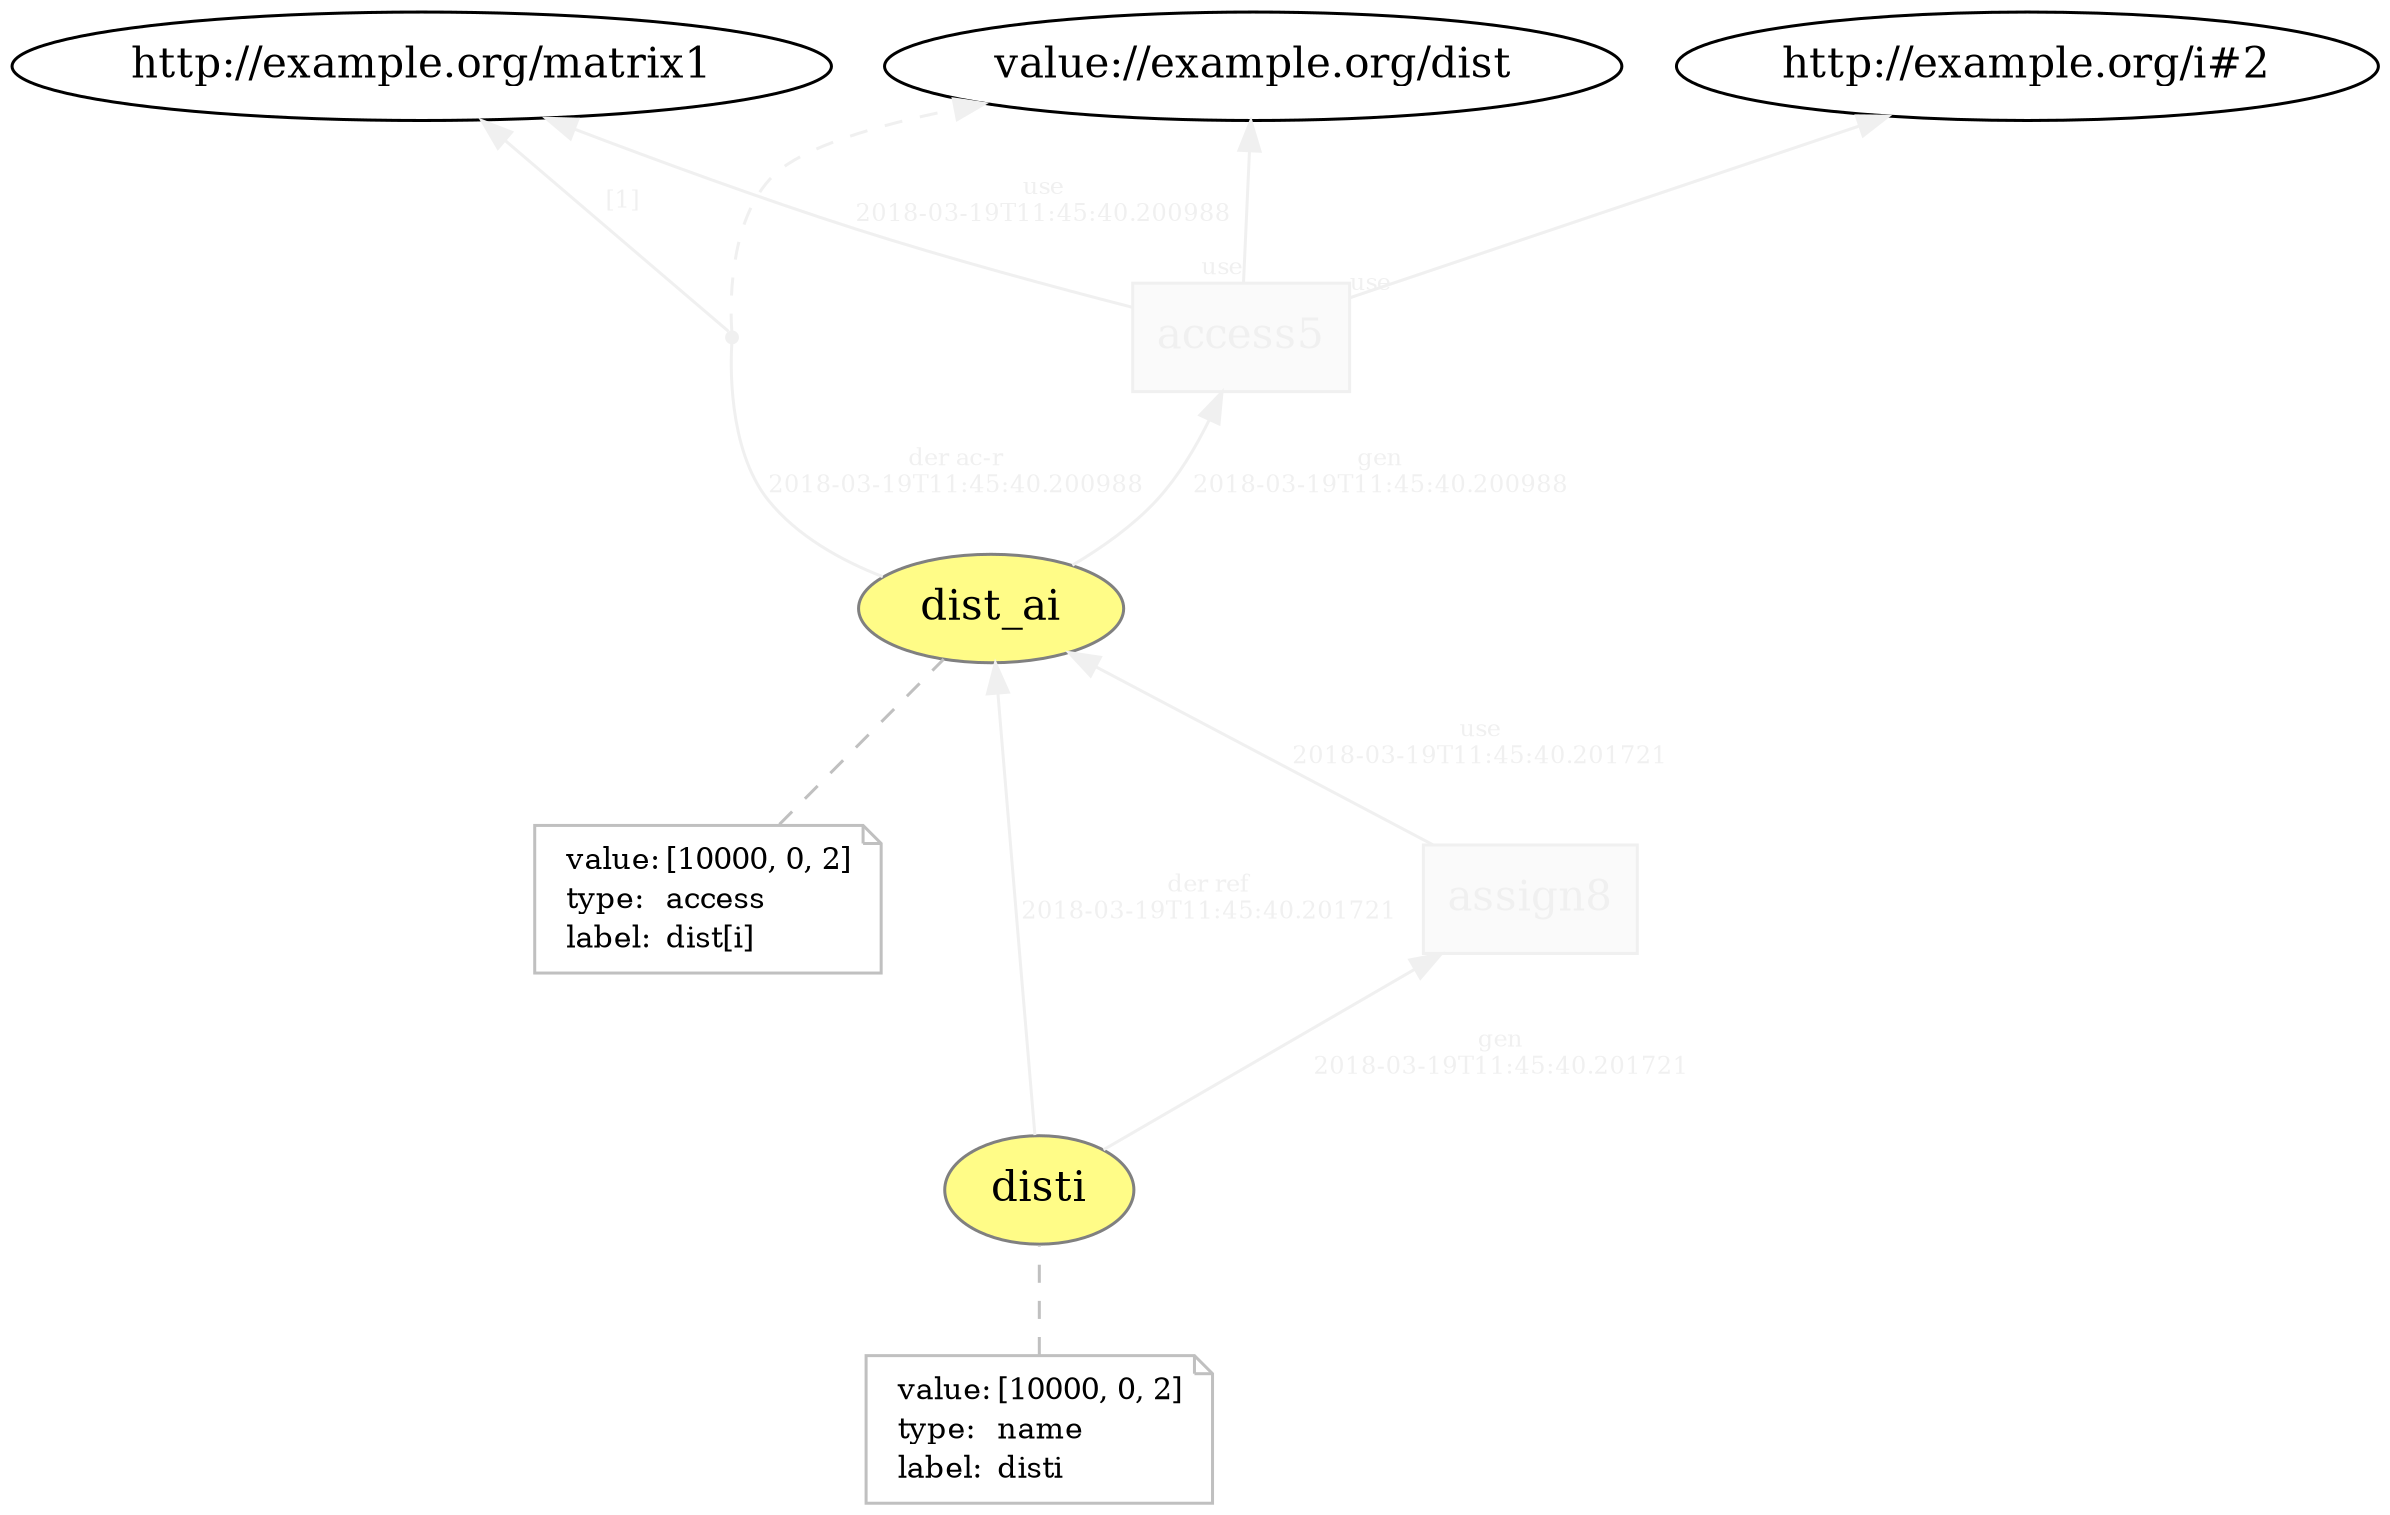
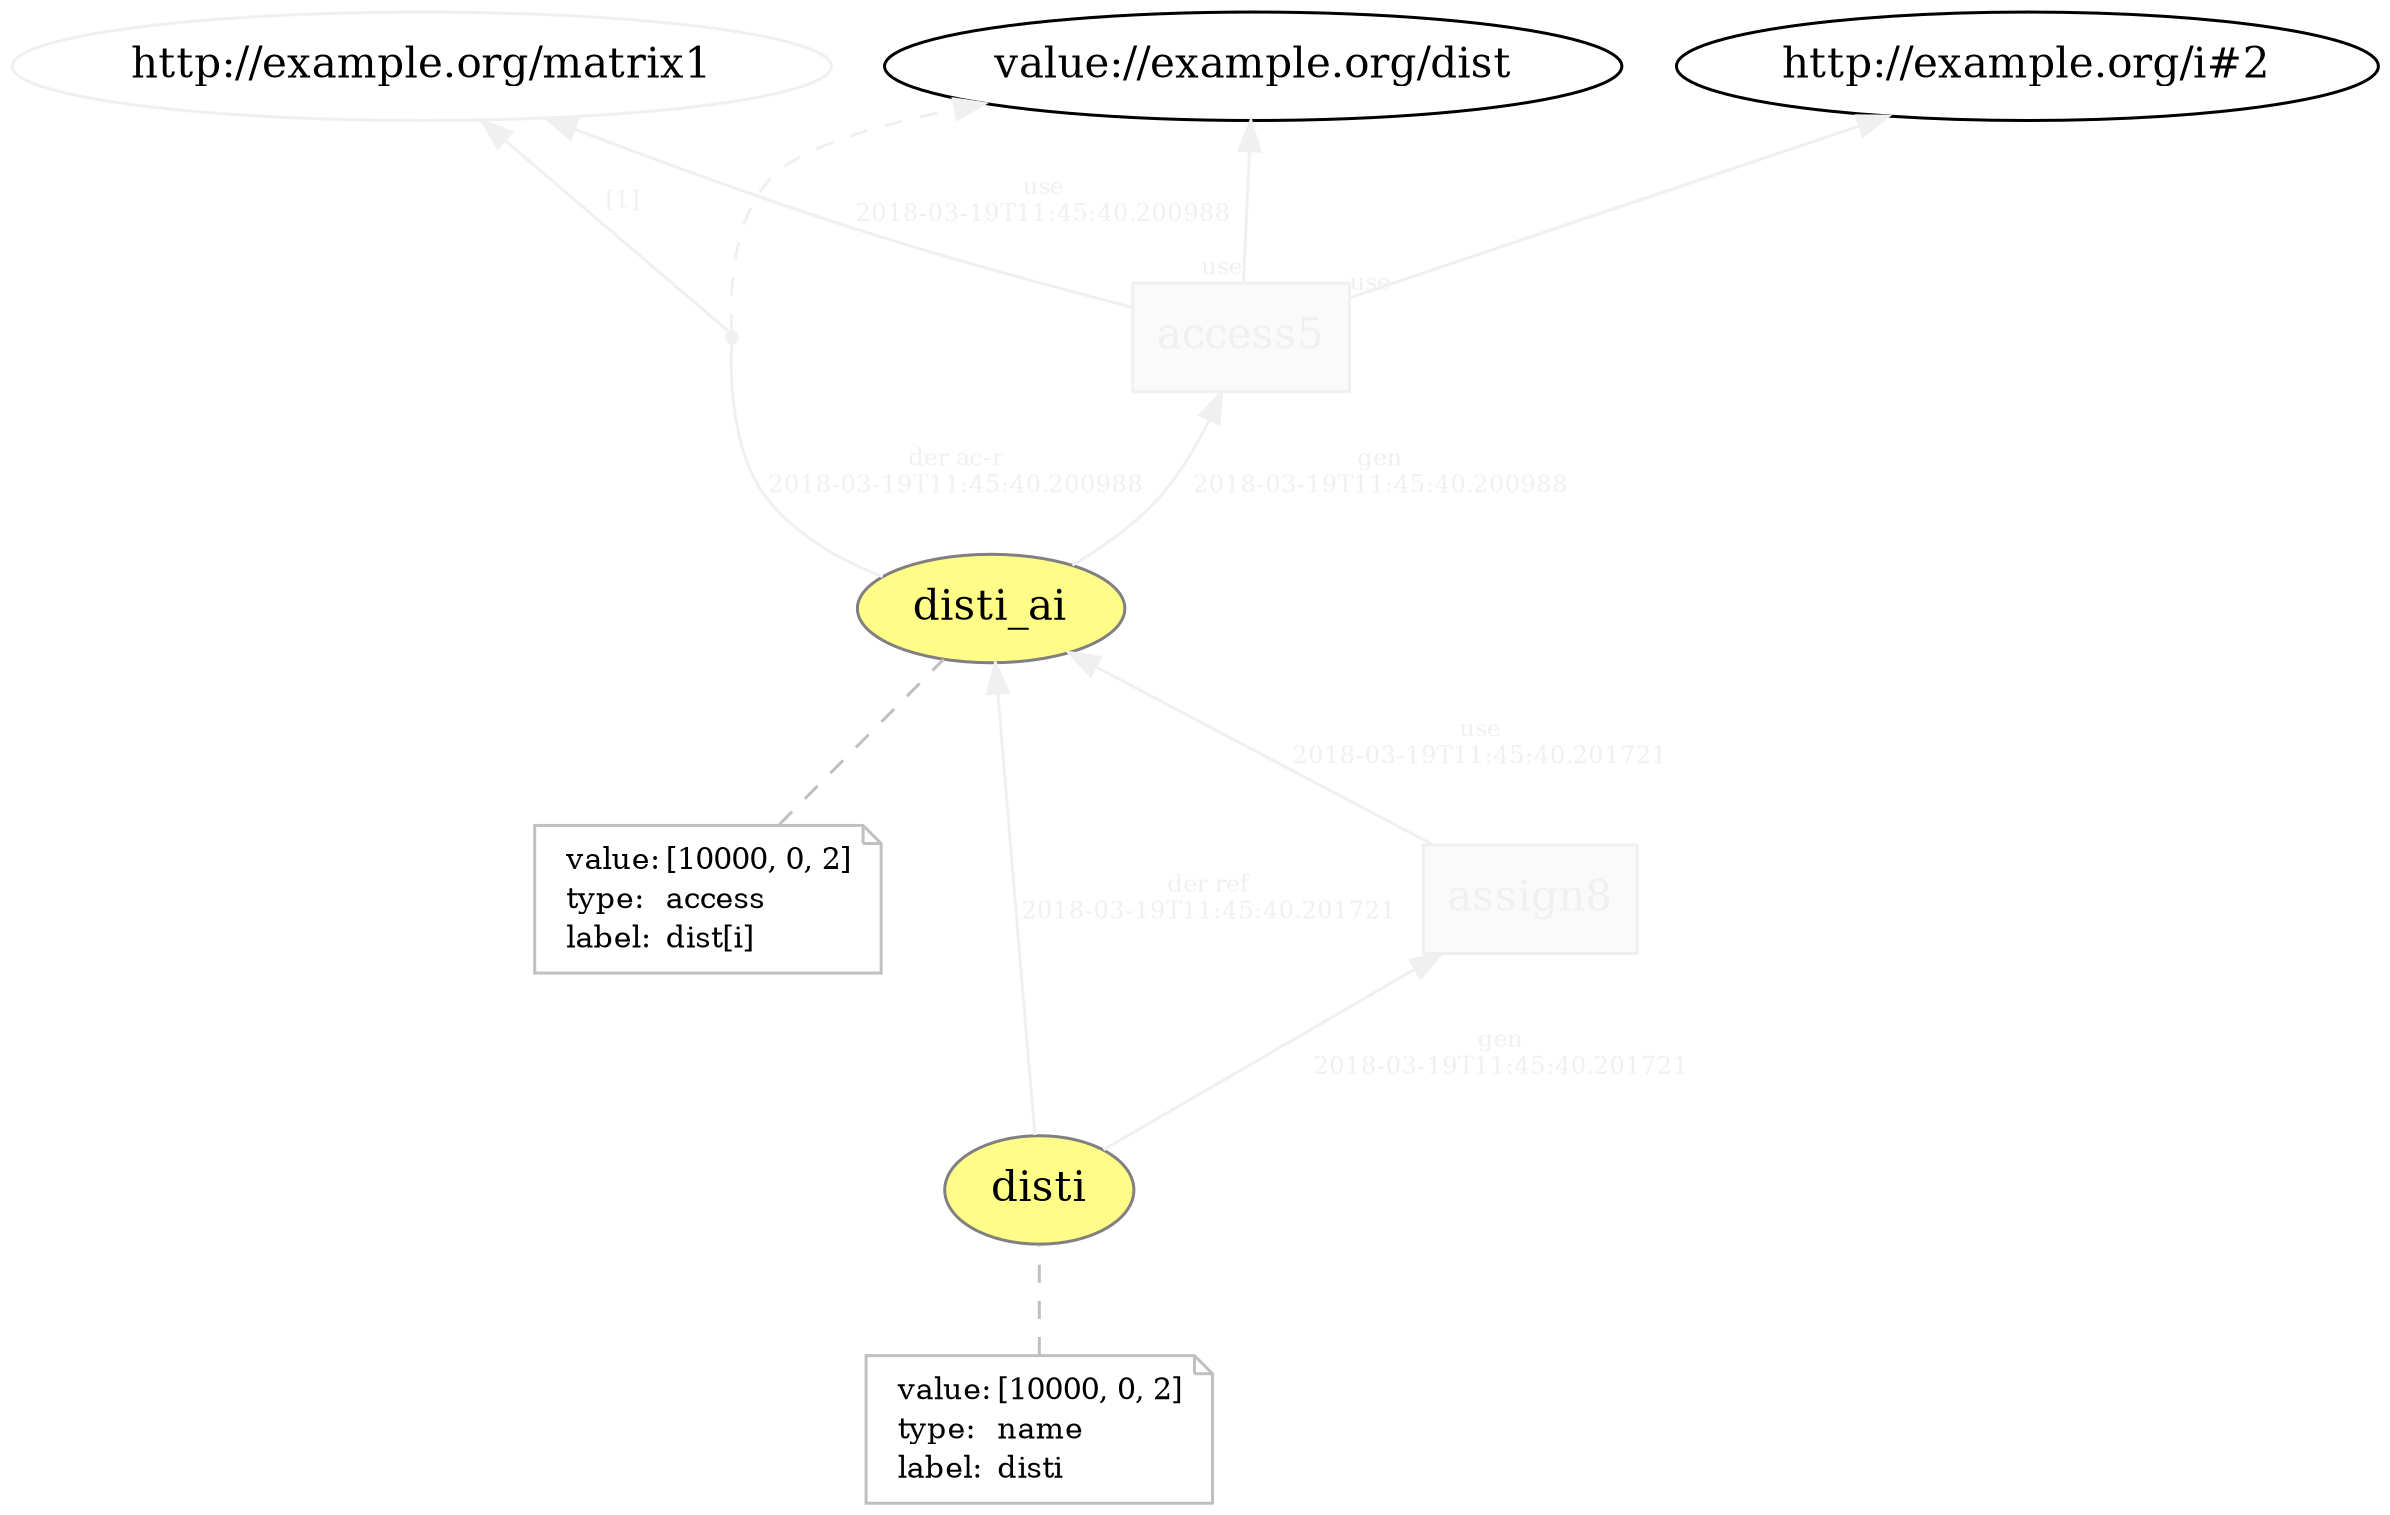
node "http://example.org/matrix1": color black -> #f0f0f0
node "dist_ai": label "dist_ai" -> "disti_ai"
